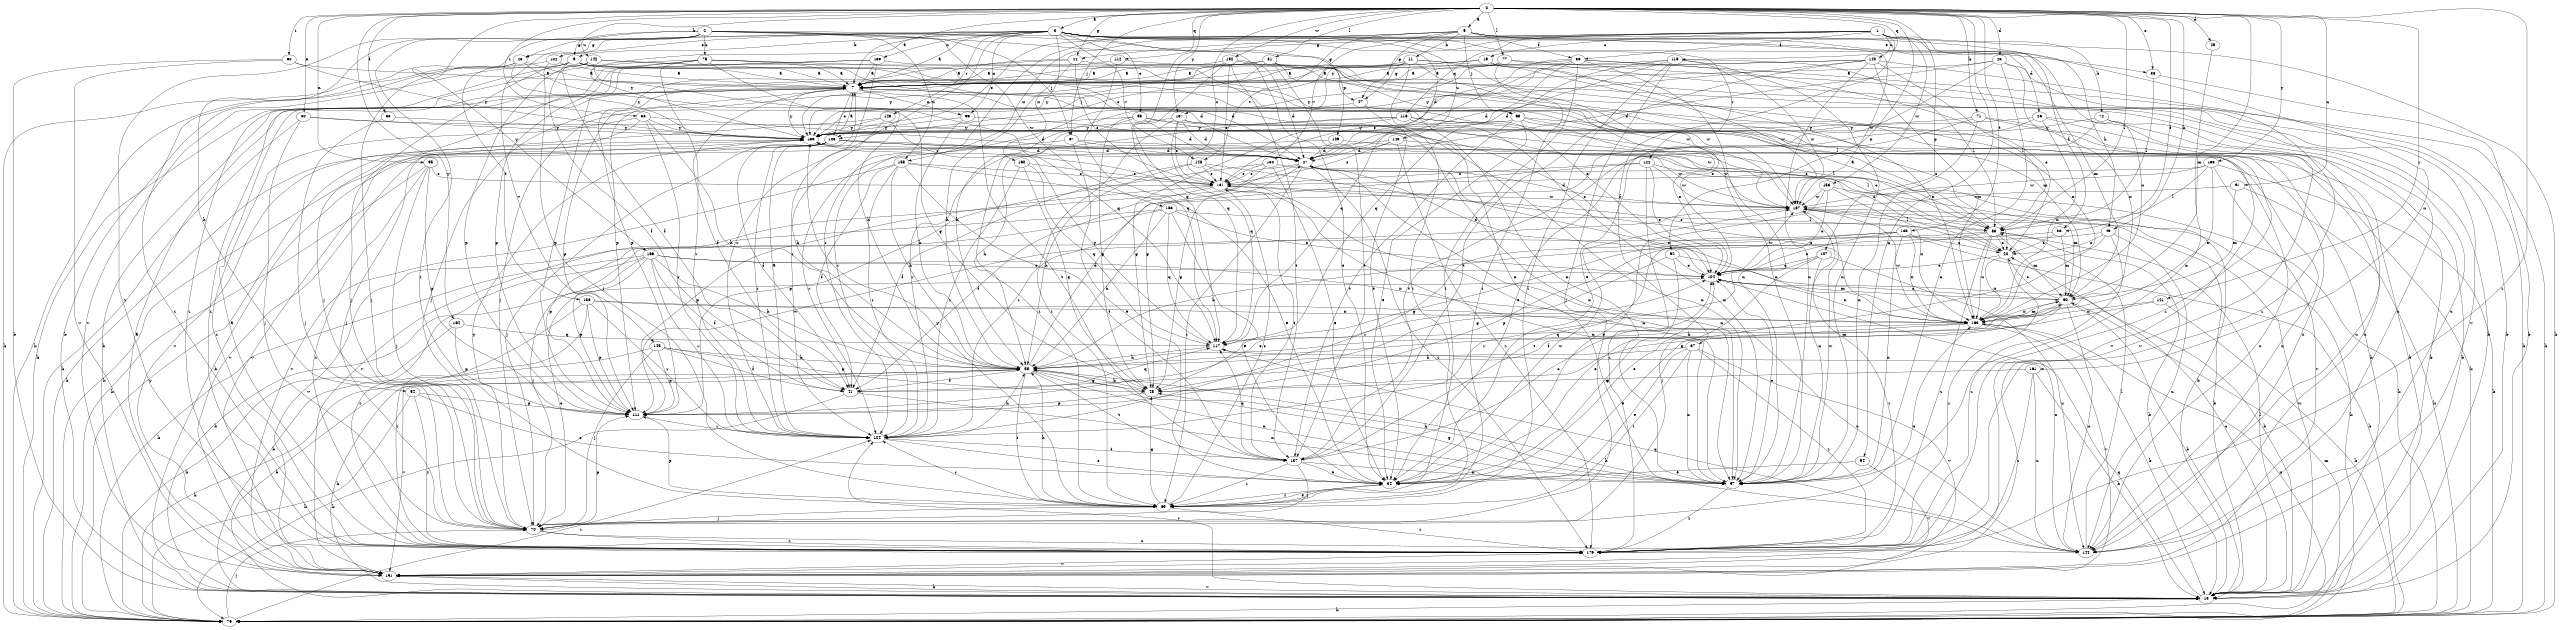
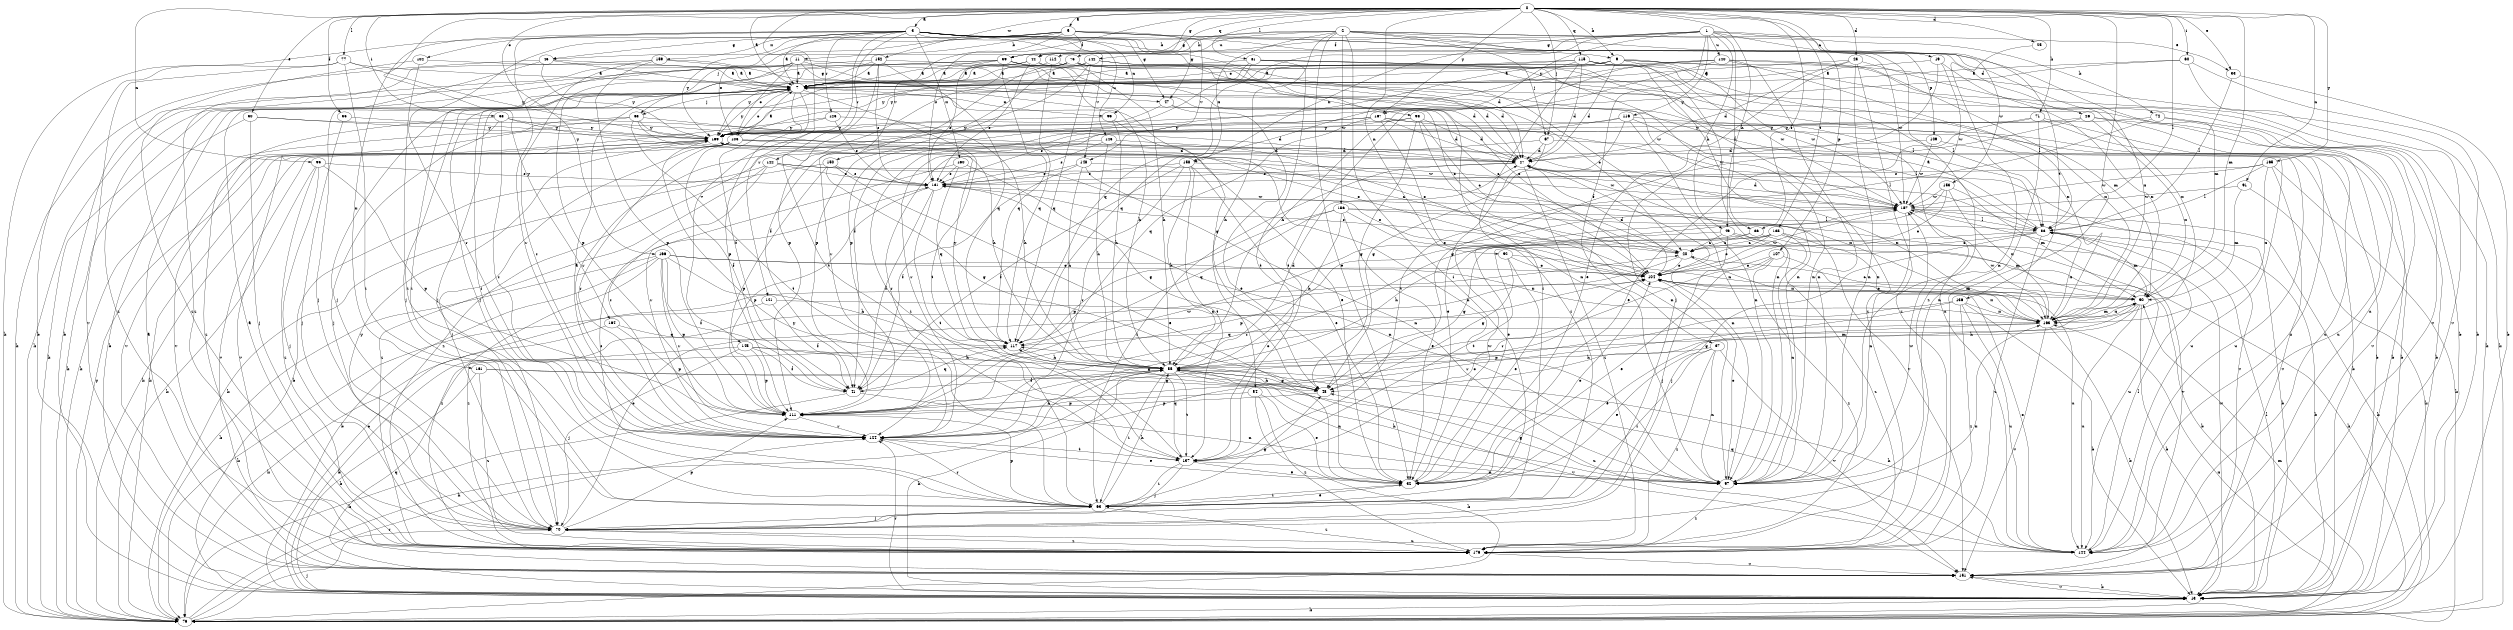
node "94": removed
node "34": label "34" -> "32"
